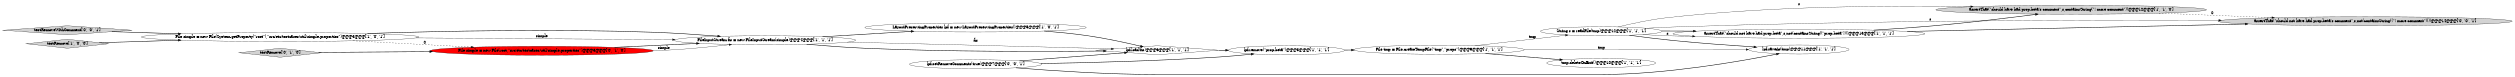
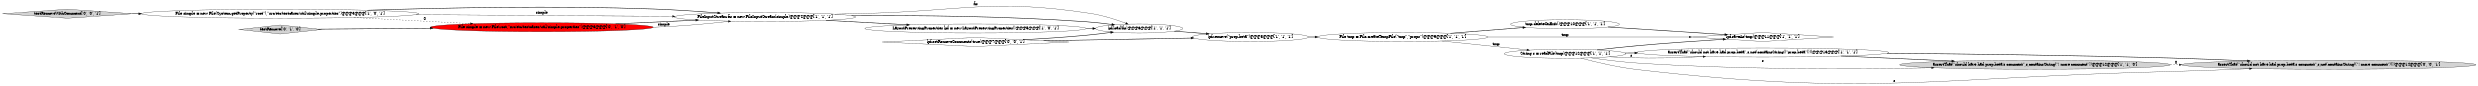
node "testRemove['1', '0', '0']": removed
node "lpf.load(fis)@@@6@@@['1', '1', '1']": shape diamond -> ellipse
node "lpf.saveAs(tmp)@@@11@@@['1', '1', '1']": shape ellipse -> diamond
node "lpf.setRemoveComments(true)@@@7@@@['0', '0', '1']": shape ellipse -> diamond
edge "lpf.setRemoveComments(true)@@@7@@@['0', '0', '1']" -> "lpf.saveAs(tmp)@@@11@@@['1', '1', '1']": now "tmp.deleteOnExit()@@@10@@@['1', '1', '1']" -> "lpf.saveAs(tmp)@@@11@@@['1', '1', '1']"
